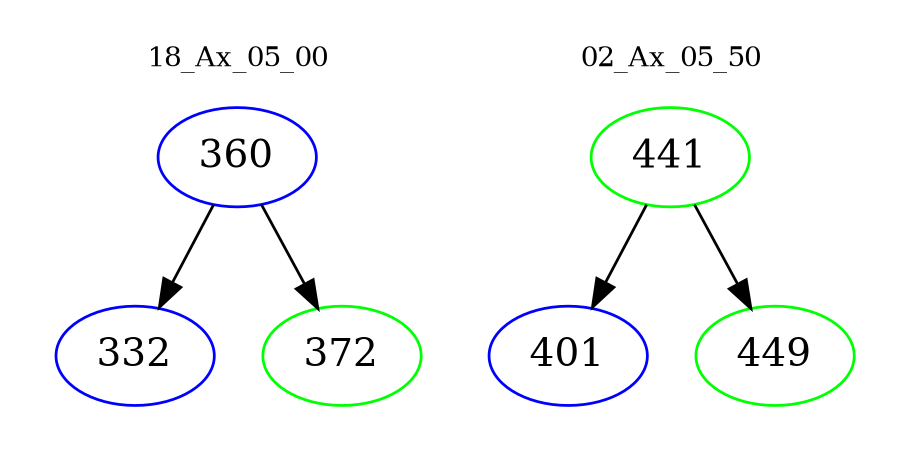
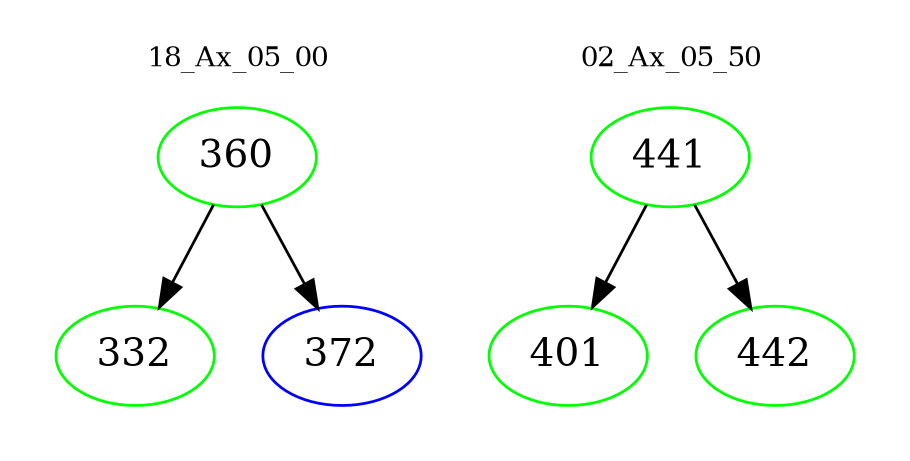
node "360": color blue -> green
node "332": color blue -> green
node "372": color green -> blue
node "401": color blue -> green
node "449": label "449" -> "442"
